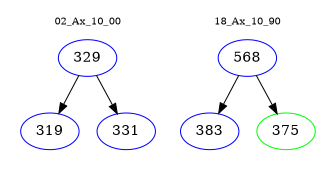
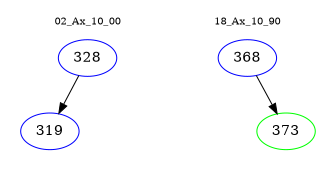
node "329": label "329" -> "328"
node "568": label "568" -> "368"
node "331": removed
node "383": removed
node "375": label "375" -> "373"
